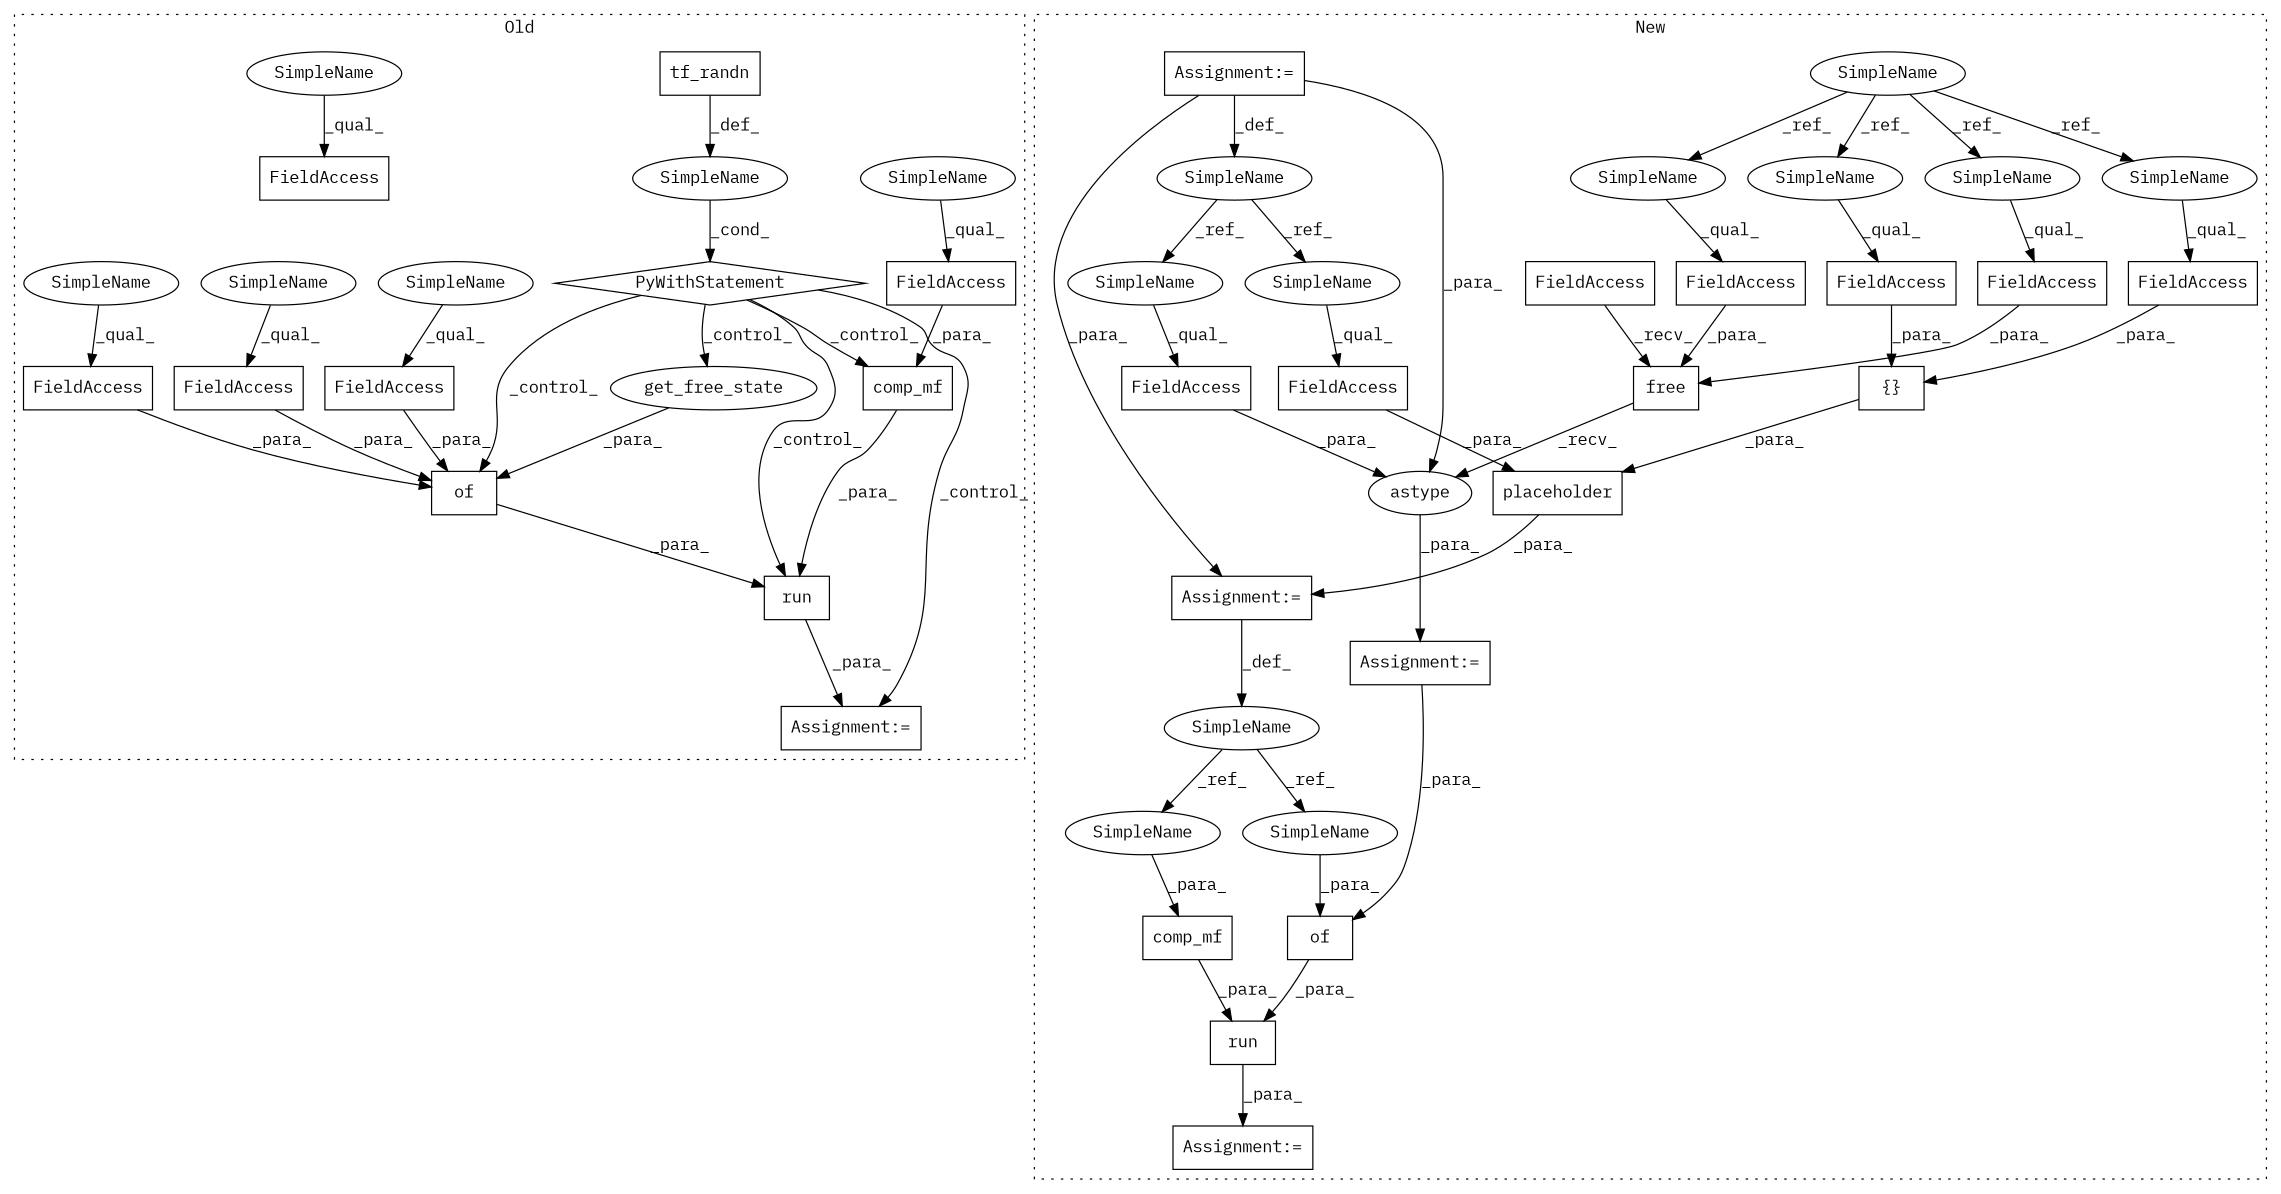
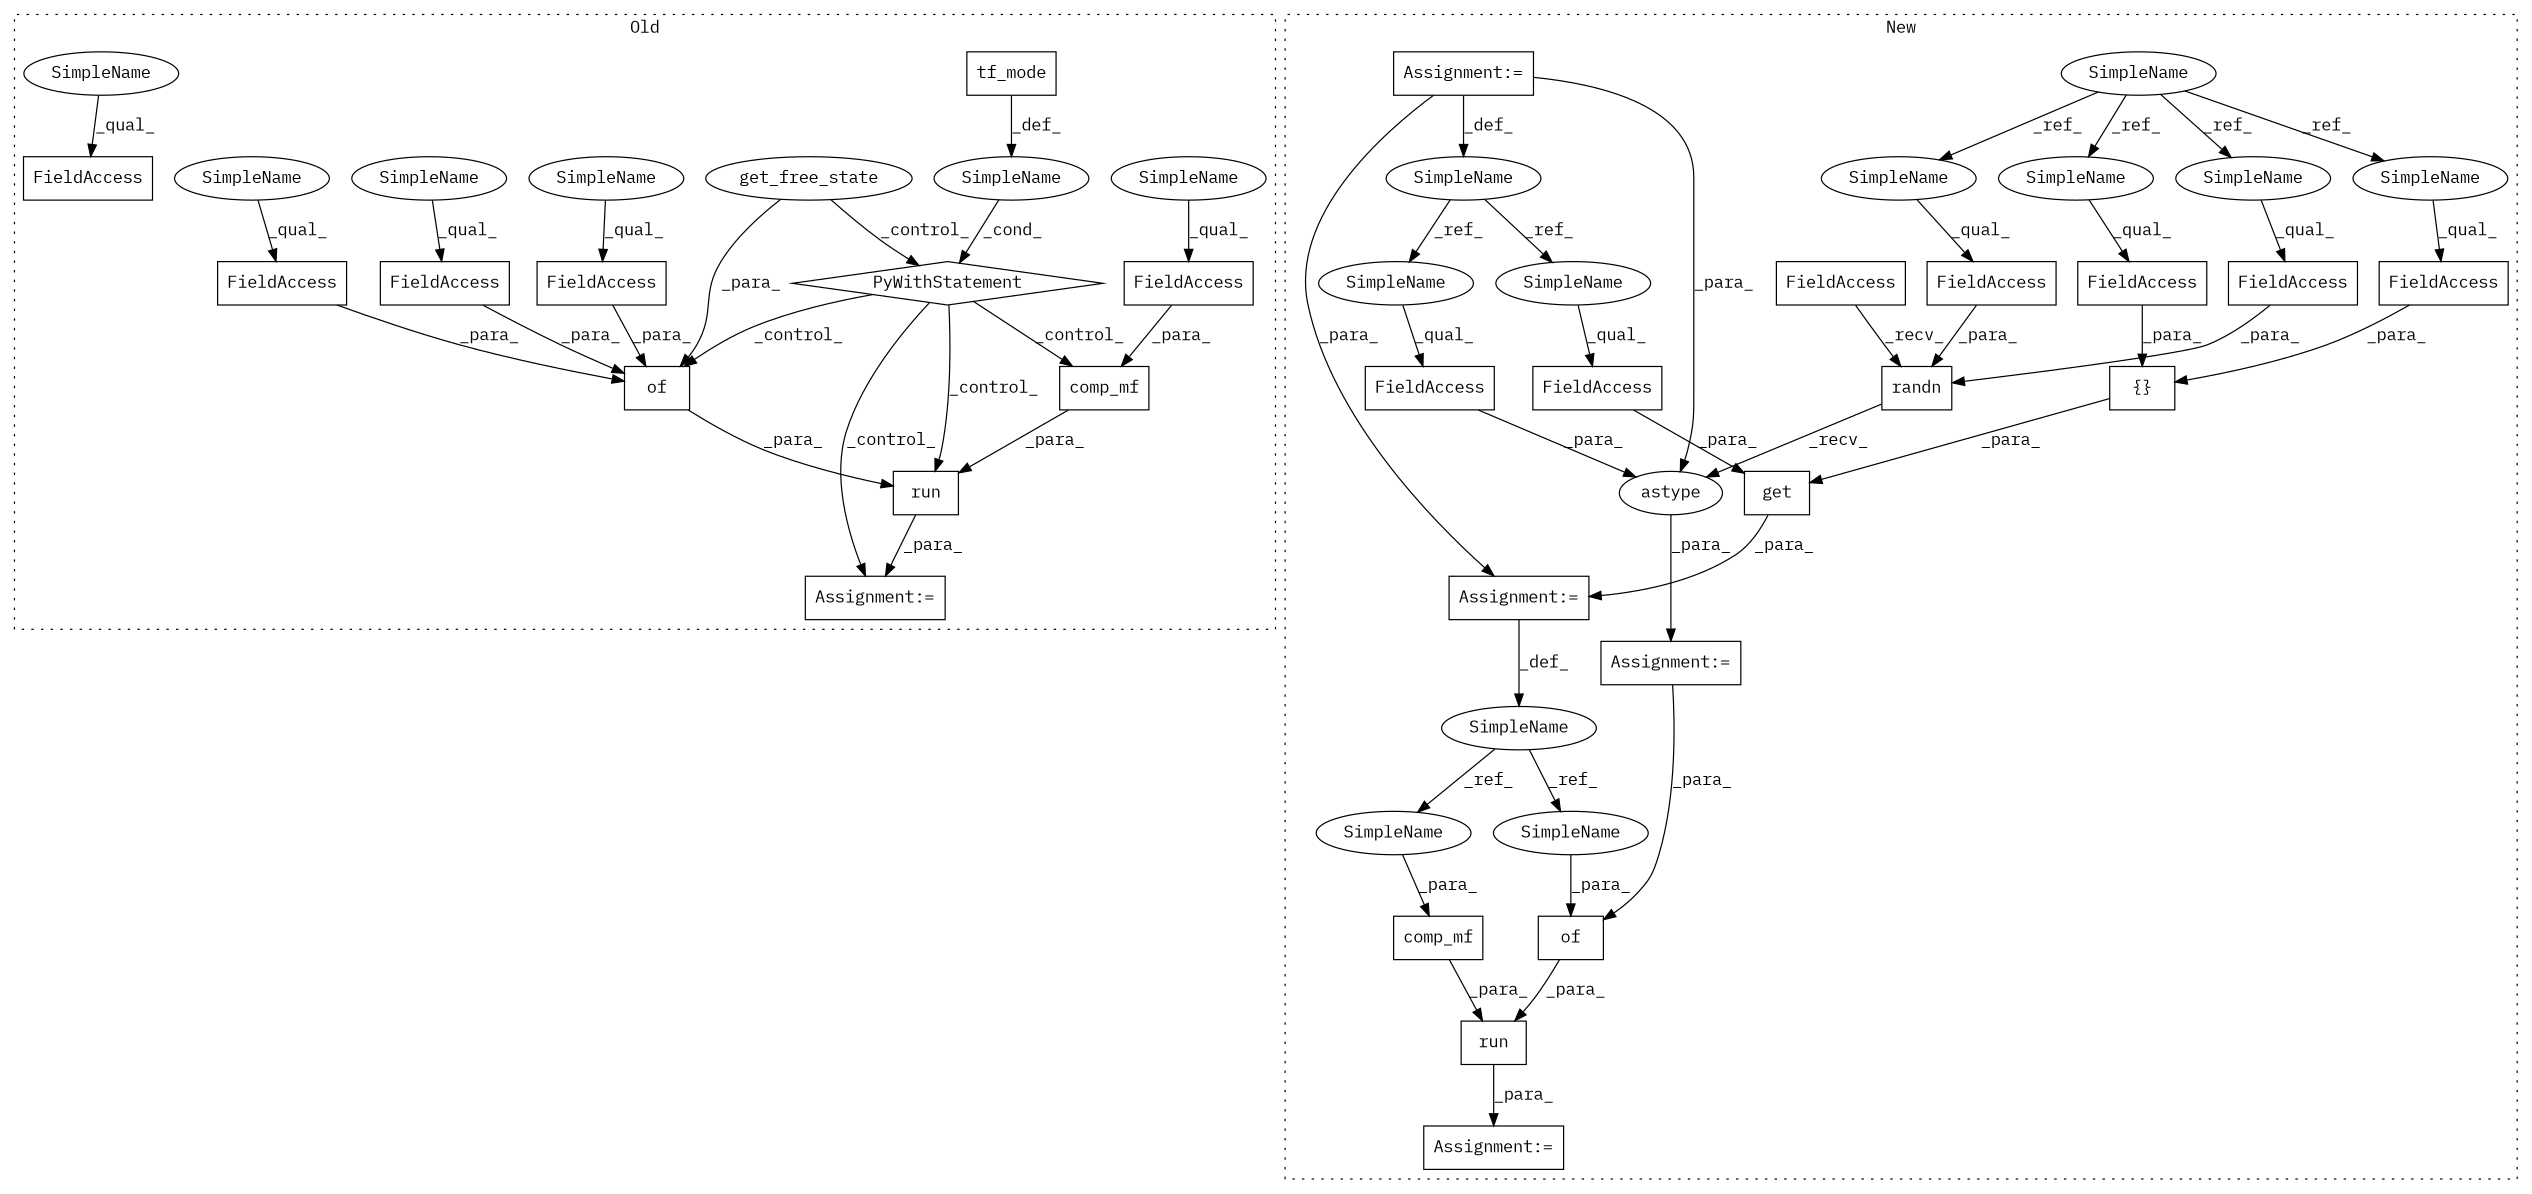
node "tf_randn": label "tf_randn" -> "tf_mode"
edge "PyWithStatement" -> "get_free_state": reversed
node "free": label "free" -> "randn"
node "placeholder": label "placeholder" -> "get"
